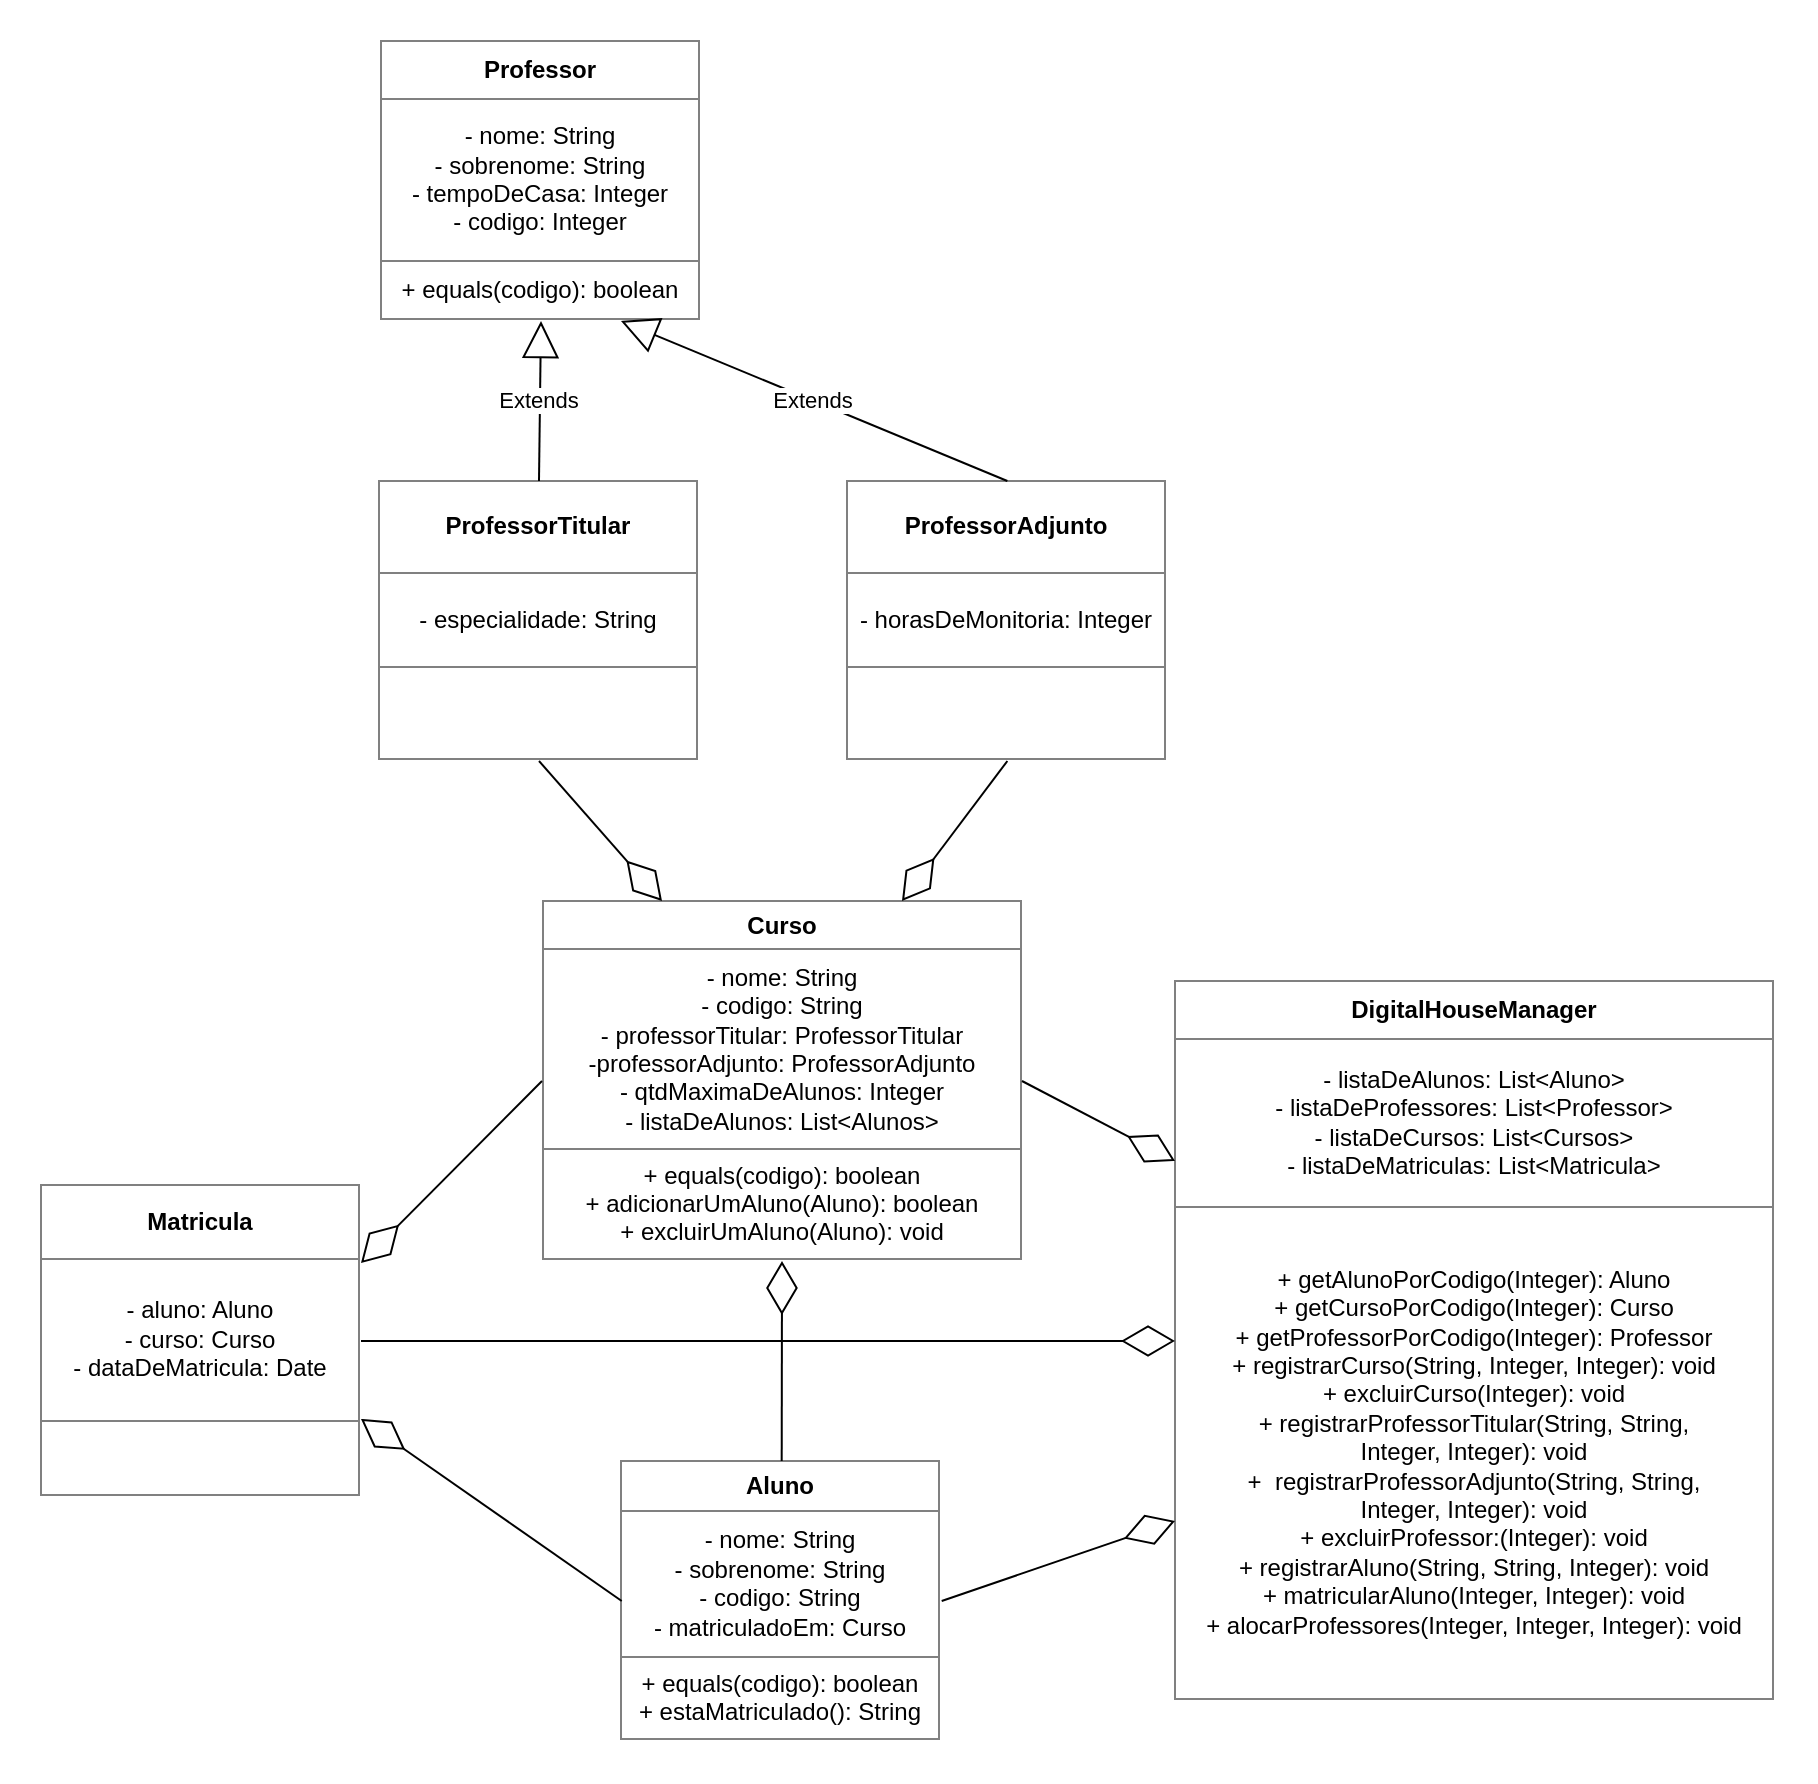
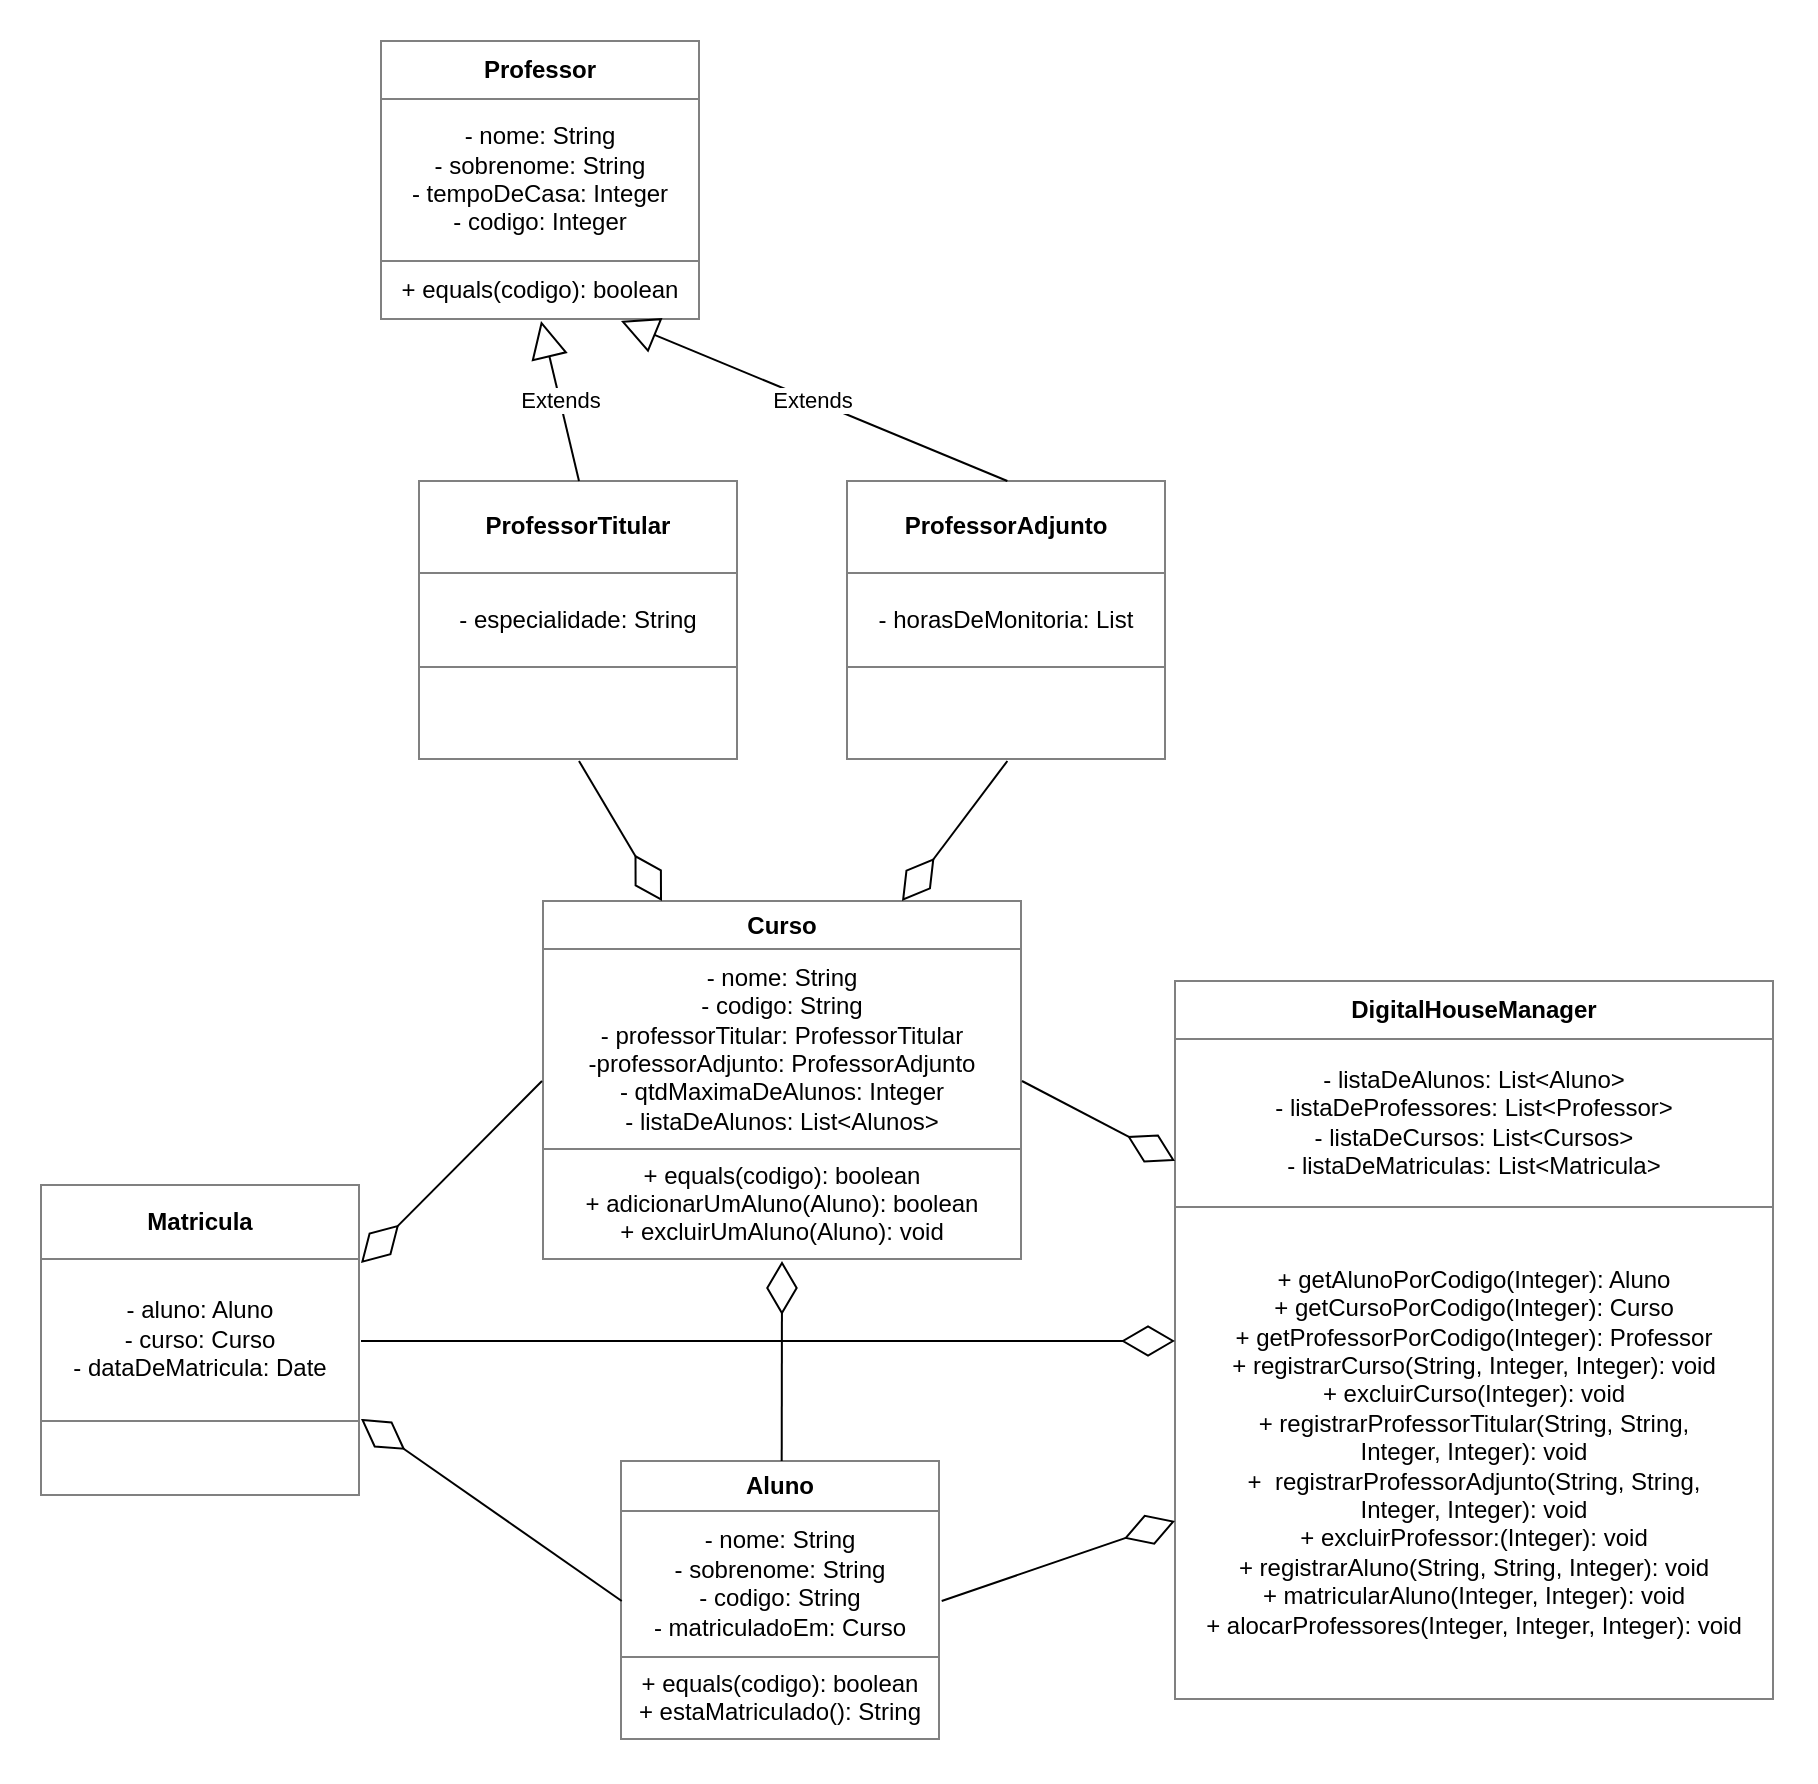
node "ProfessorAdjunto - horasDeMonitoria: Integer": label "ProfessorAdjunto - horasDeMonitoria: Integer" -> "ProfessorAdjunto - horasDeMonitoria: List"
node "ProfessorTitular - especialidade: String": moved (539, 621) -> (579, 621)
